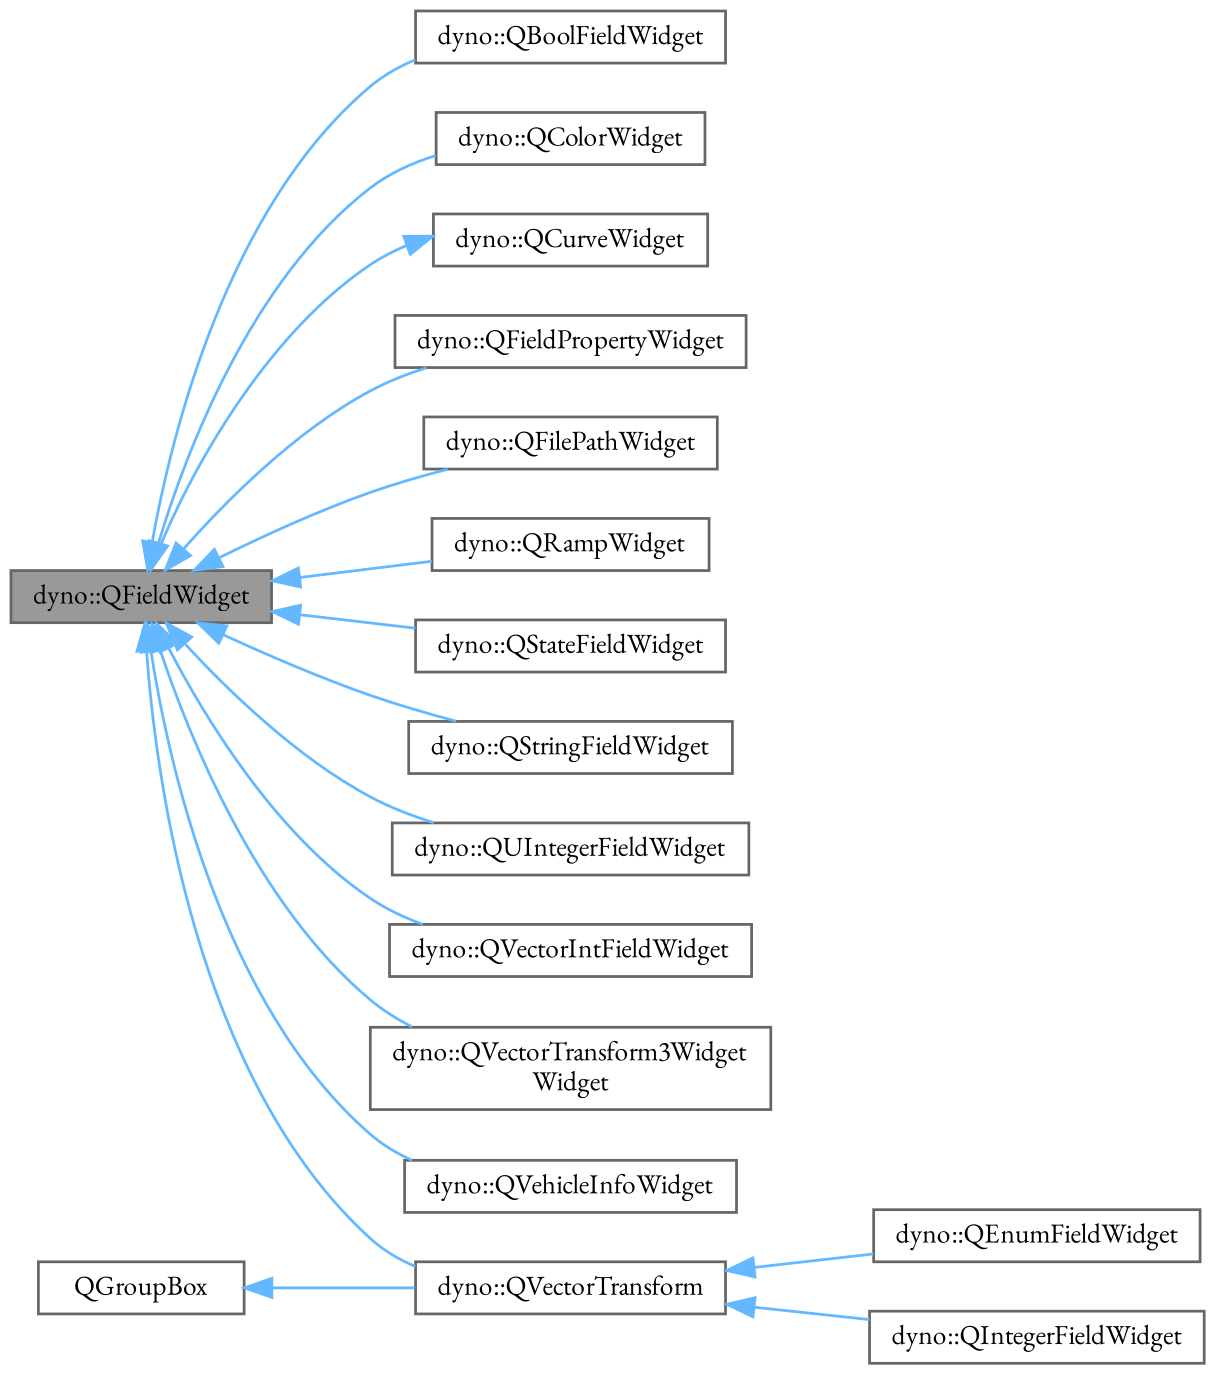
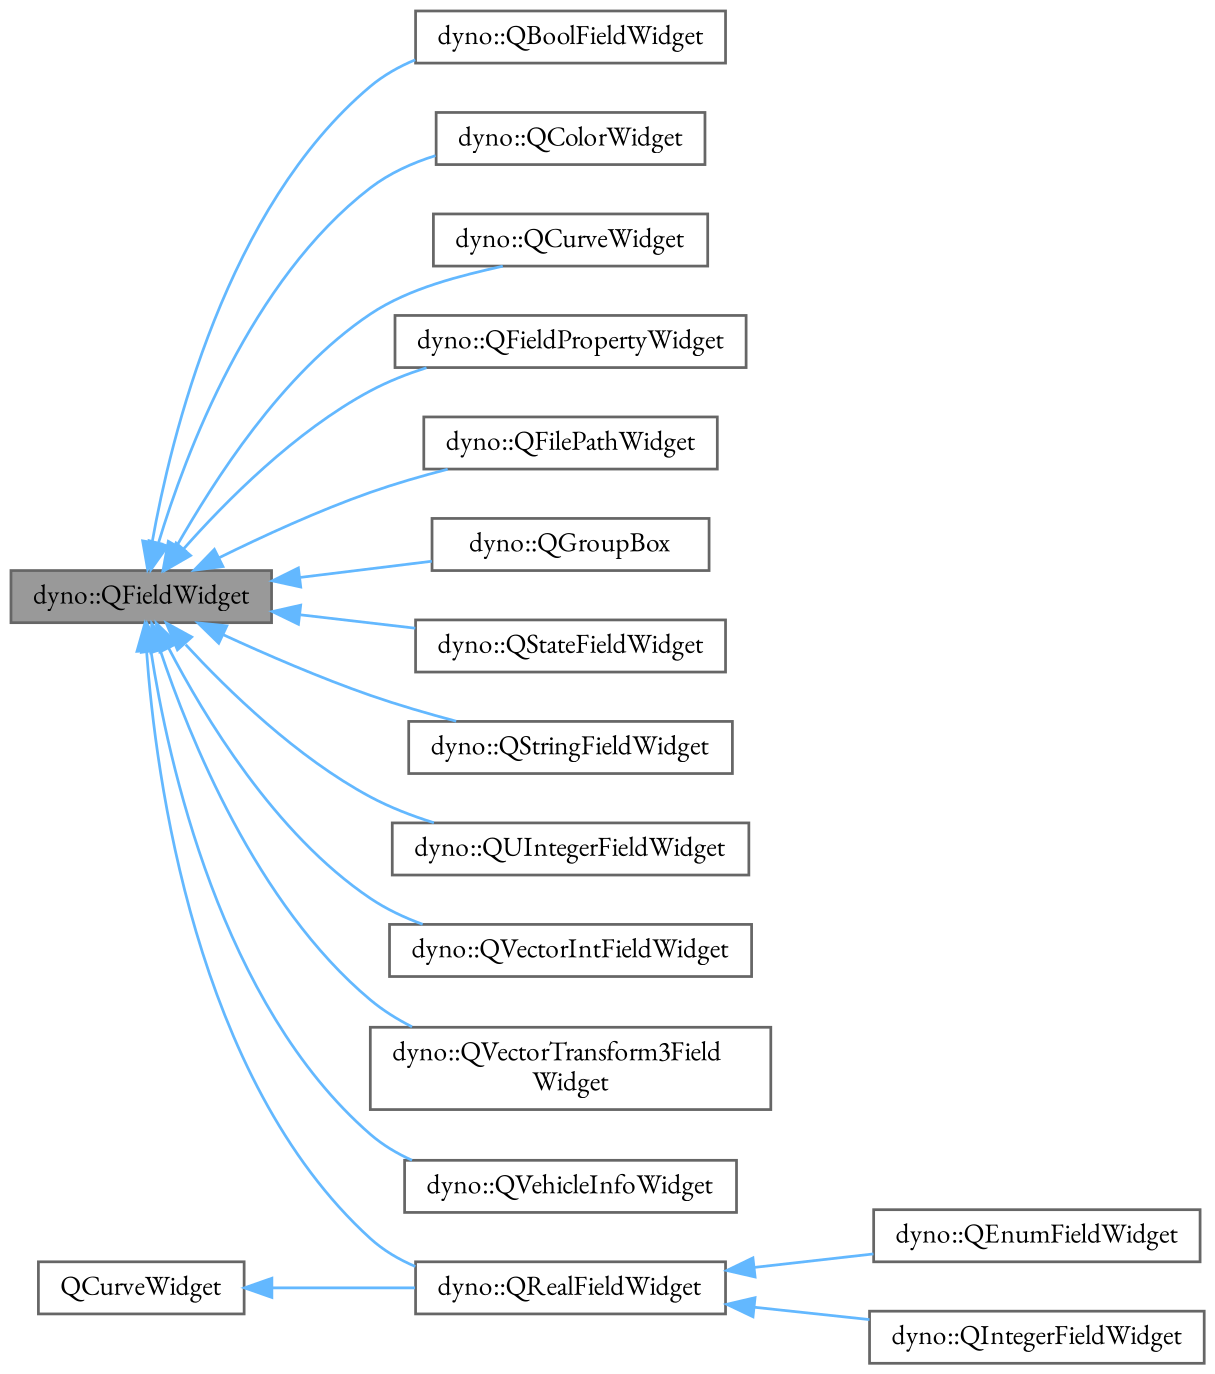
edge "dyno::QFieldWidget" -> "dyno::QCurveWidget": reversed
node "dyno::QRampWidget": label "dyno::QRampWidget" -> "dyno::QGroupBox"
node "dyno::QVectorTransform3Widget Widget": label "dyno::QVectorTransform3Widget Widget" -> "dyno::QVectorTransform3Field Widget"
node "QGroupBox": label "QGroupBox" -> "QCurveWidget"
node "dyno::QVectorTransform": label "dyno::QVectorTransform" -> "dyno::QRealFieldWidget"
